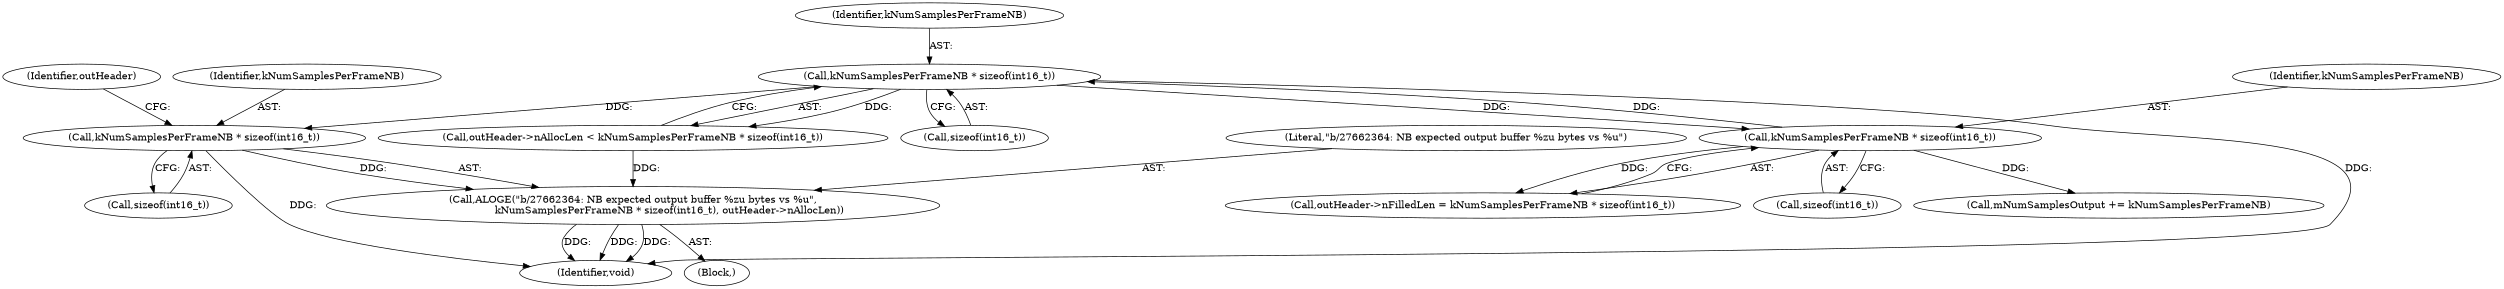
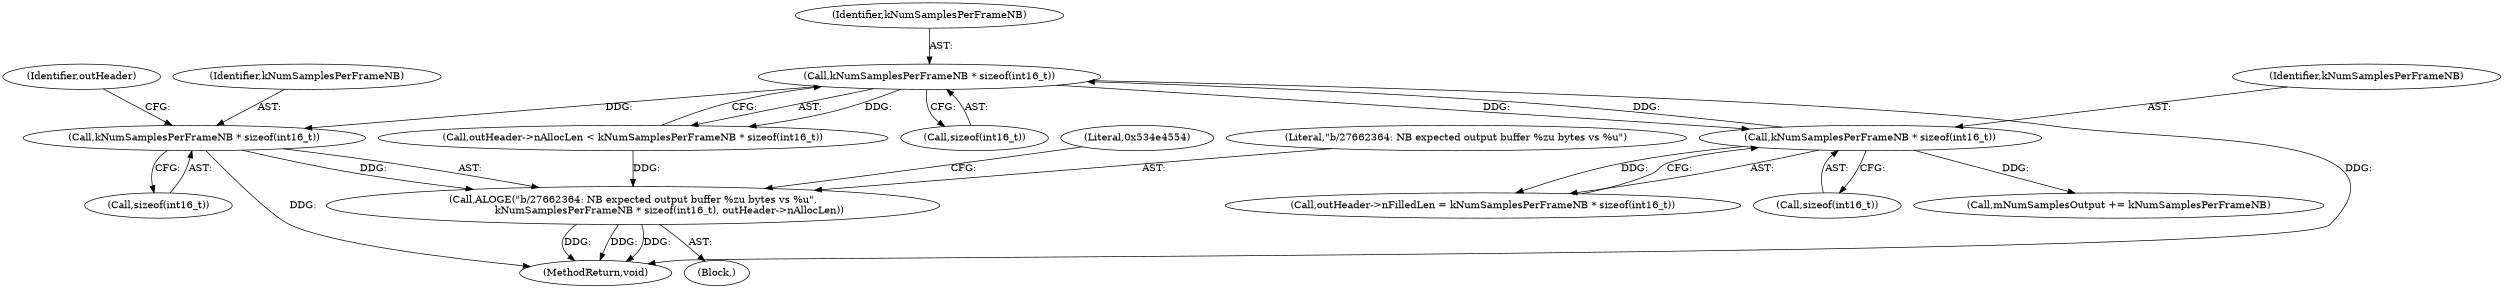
node "(Literal,0x534e4554)": added
node "(Identifier,void)": label "(Identifier,void)" -> "(MethodReturn,void)"
